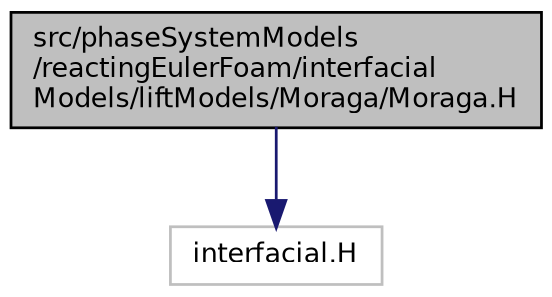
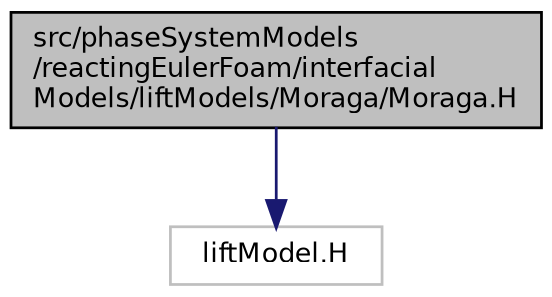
node "interfacial.H": label "interfacial.H" -> "liftModel.H"
